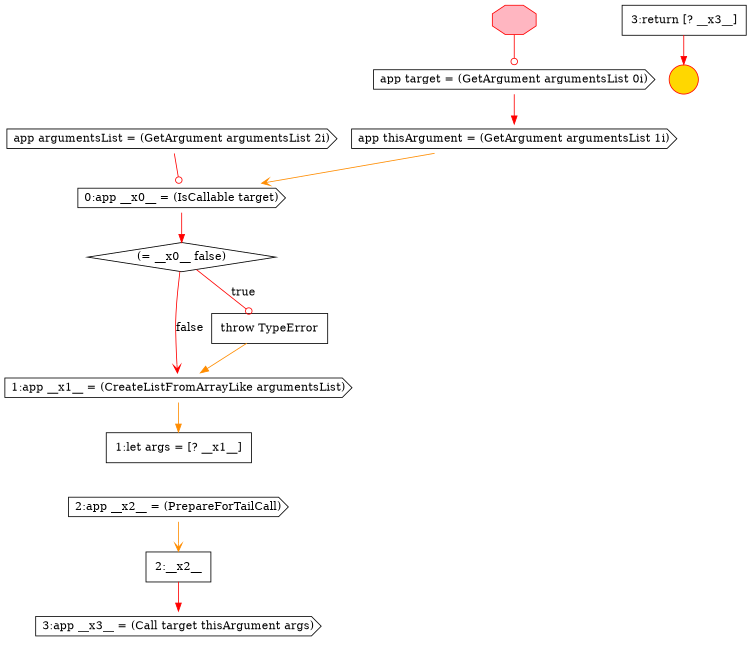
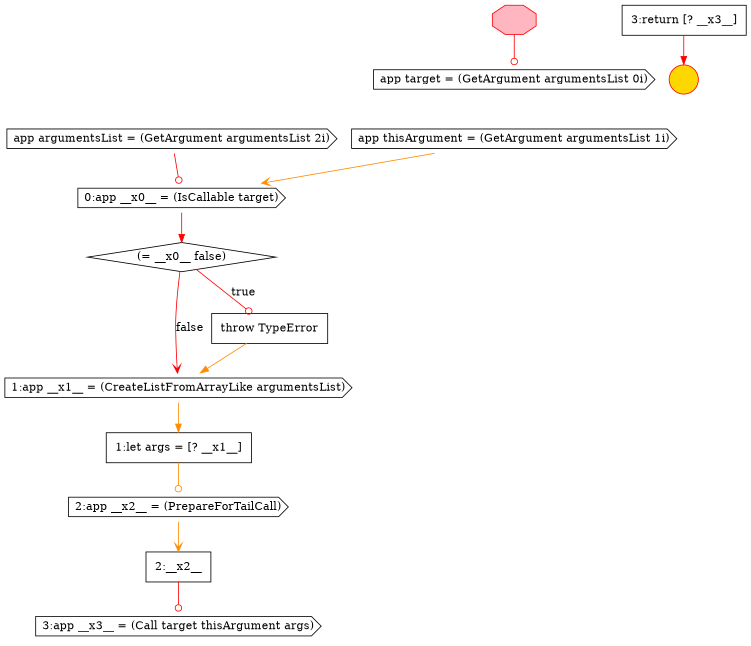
edge "app target = (GetArgument argumentsList 0i)" -> "app thisArgument = (GetArgument argumentsList 1i)": removed
edge "1:let args = [? __x1__]" -> "2:app __x2__ = (PrepareForTailCall)": added
edge "2:__x2__" -> "3:app __x3__ = (Call target thisArgument args)": arrowhead normal -> odot
